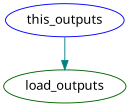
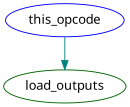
node "this_outputs": label "this_outputs" -> "this_opcode"
